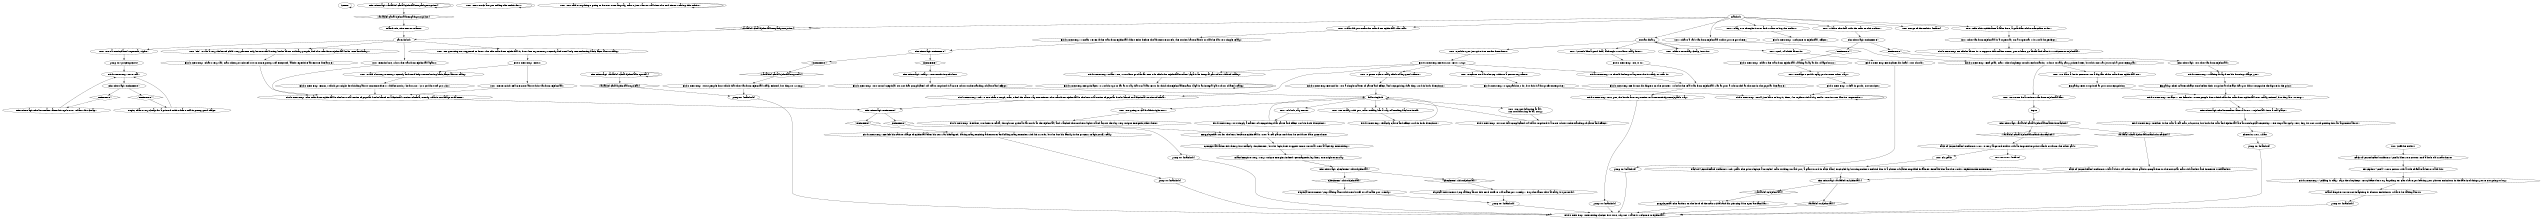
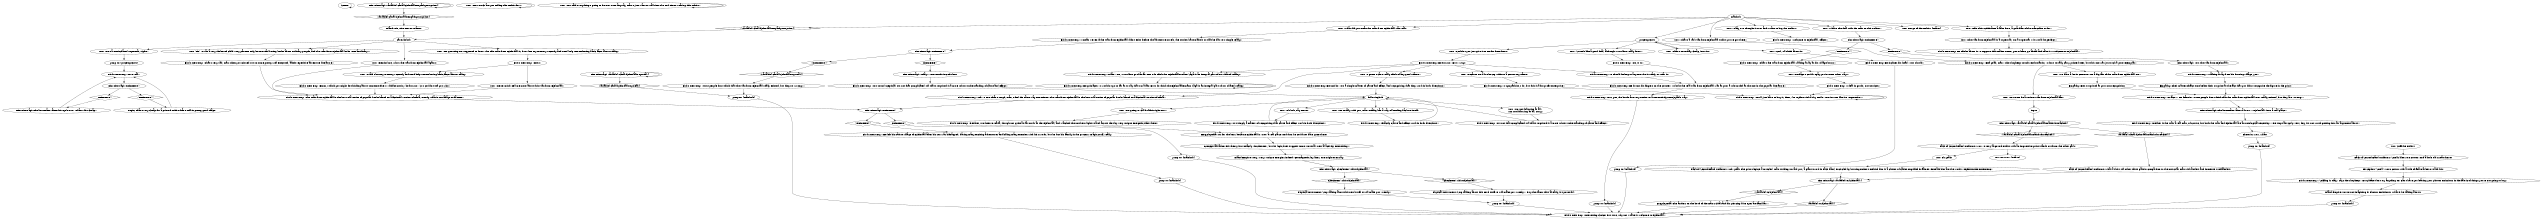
node "extraordinary": label "extraordinary" -> "pricelogichub"
